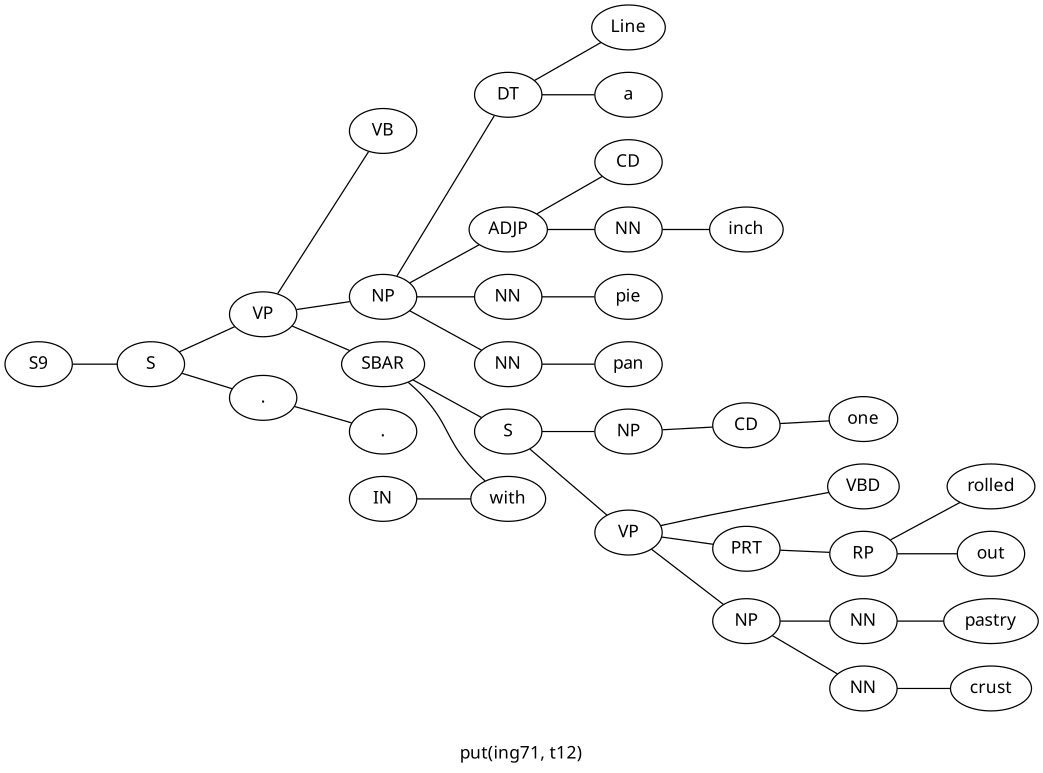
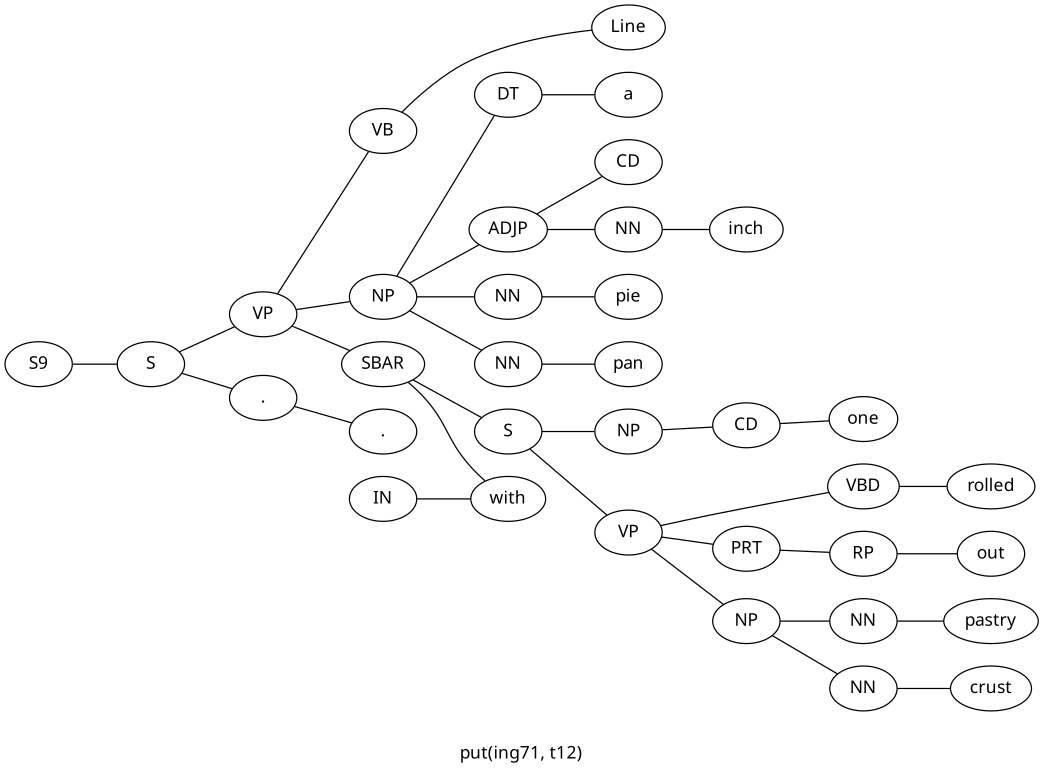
edge "Line" -- "DT": now "Line" -- "VB"
edge "rolled" -- "RP": now "rolled" -- "VBD"
